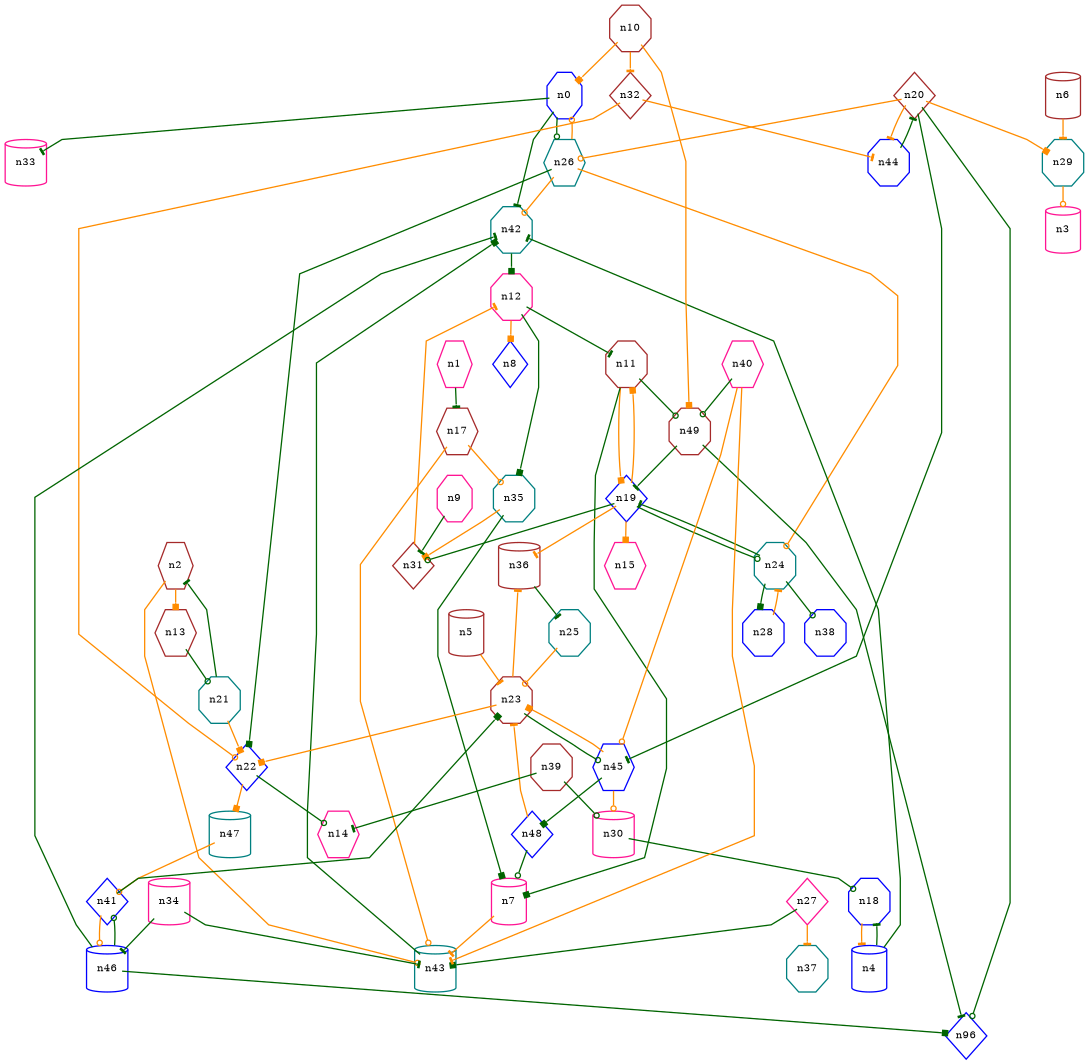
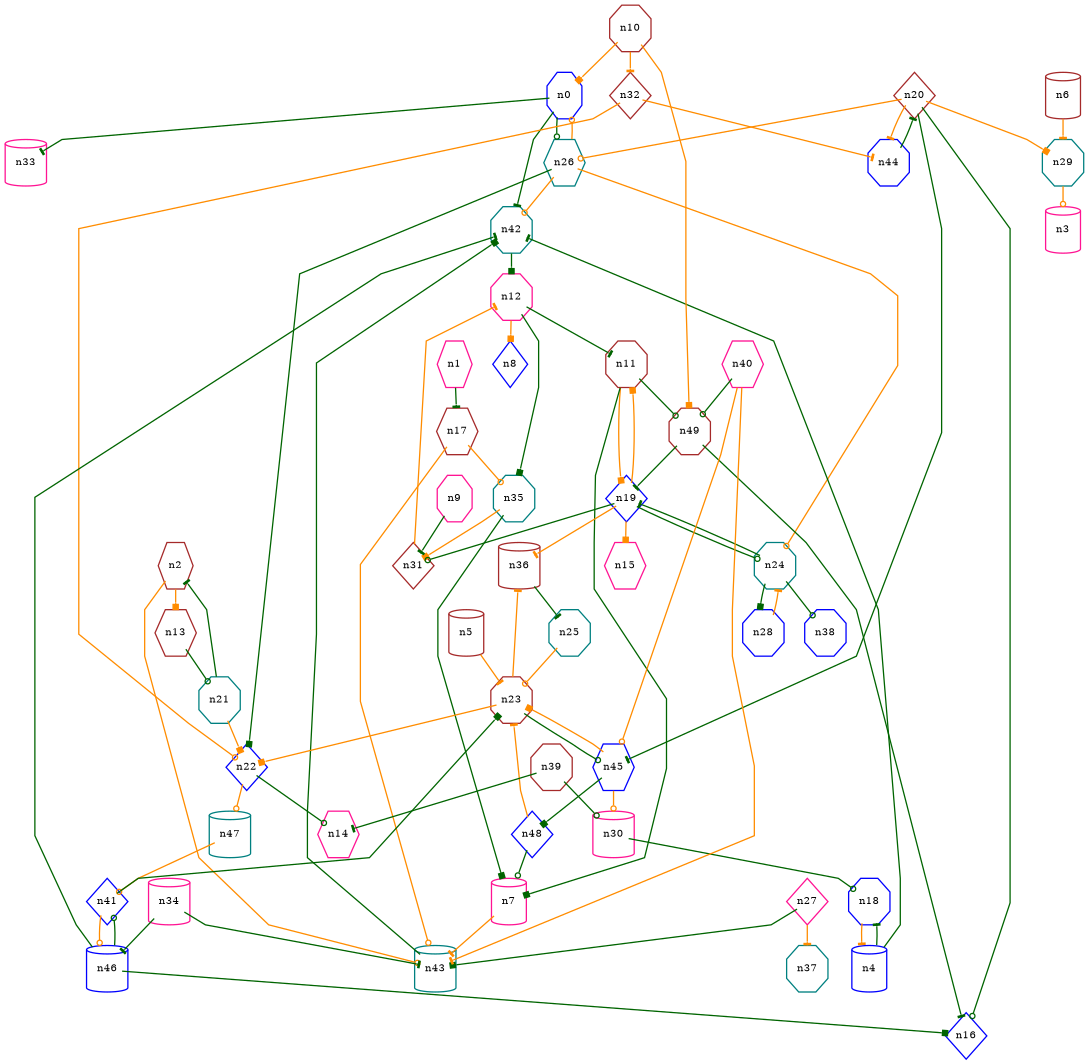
edge "n22" -> "n47": arrowhead box -> odot
node "n96": label "n96" -> "n16"
